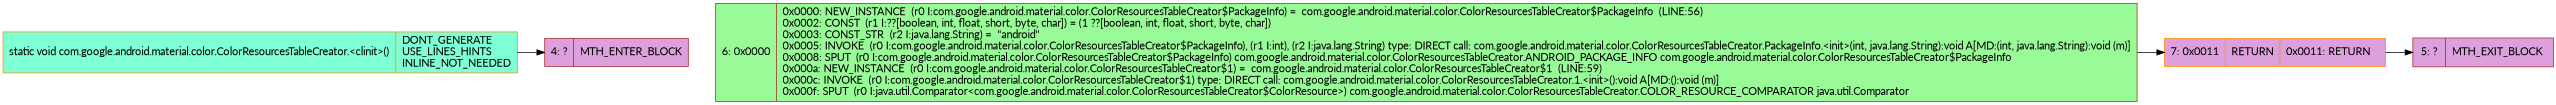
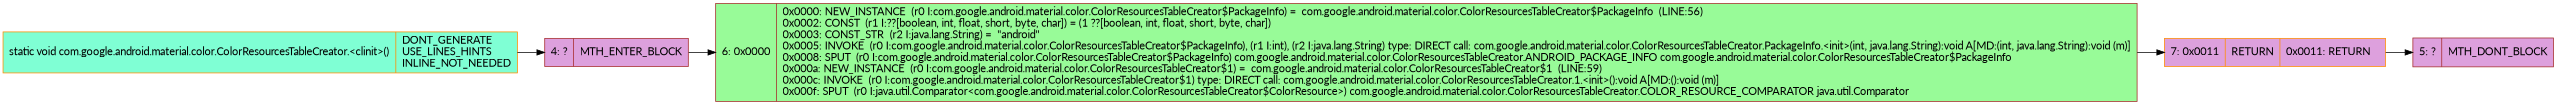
edge "4: ?" -> "6: 0x0000": added
node "5: ?": text "MTH_EXIT_BLOCK" -> "MTH_DONT_BLOCK"
